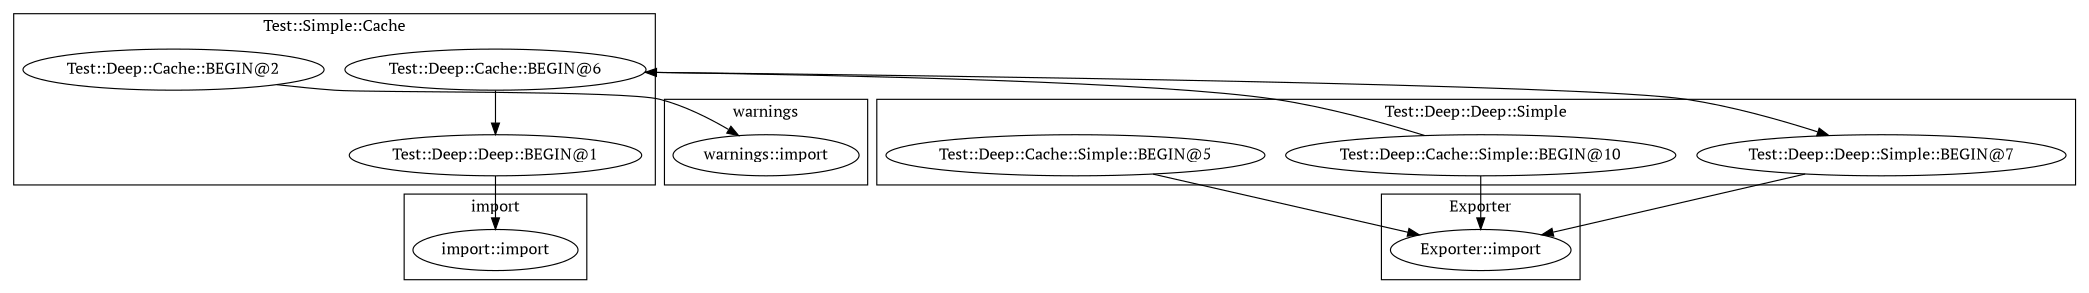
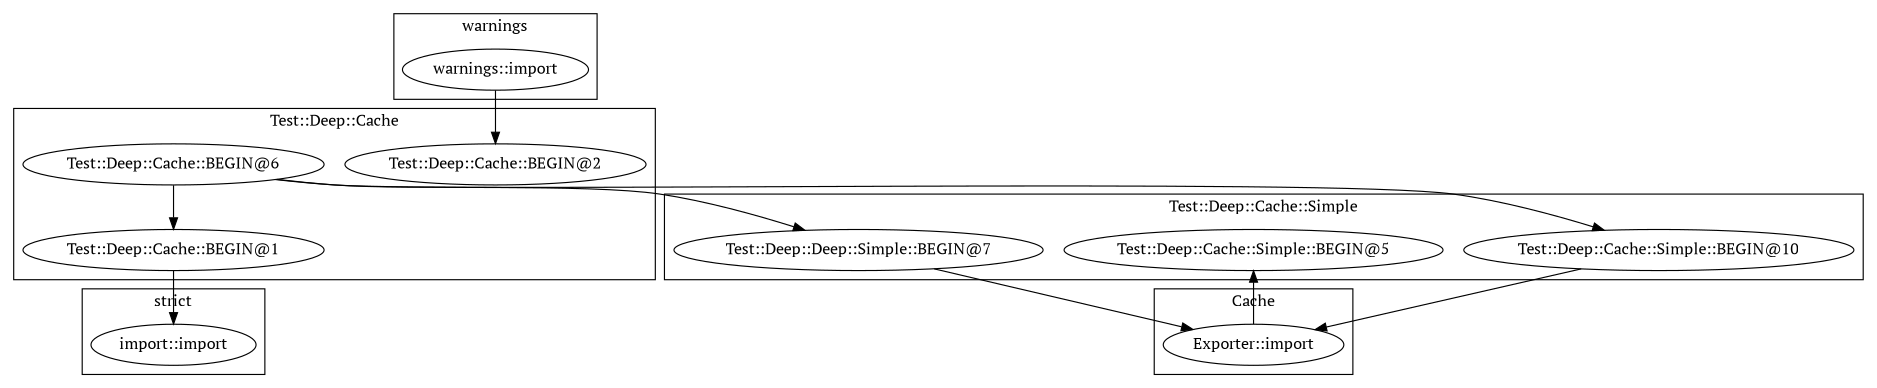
cluster "Test::Simple::Cache": label "Test::Simple::Cache" -> "Test::Deep::Cache"
edge "Test::Deep::Cache::Simple::BEGIN@10" -> "Test::Deep::Cache::BEGIN@6": reversed
edge "Test::Deep::Cache::BEGIN@2" -> "warnings::import": reversed
cluster "Test::Deep::Deep::Simple": label "Test::Deep::Deep::Simple" -> "Test::Deep::Cache::Simple"
node "Test::Deep::Deep::BEGIN@1": label "Test::Deep::Deep::BEGIN@1" -> "Test::Deep::Cache::BEGIN@1"
edge "Test::Deep::Cache::Simple::BEGIN@5" -> "Exporter::import": reversed
cluster "import": label "import" -> "strict"
cluster "Exporter": label "Exporter" -> "Cache"
